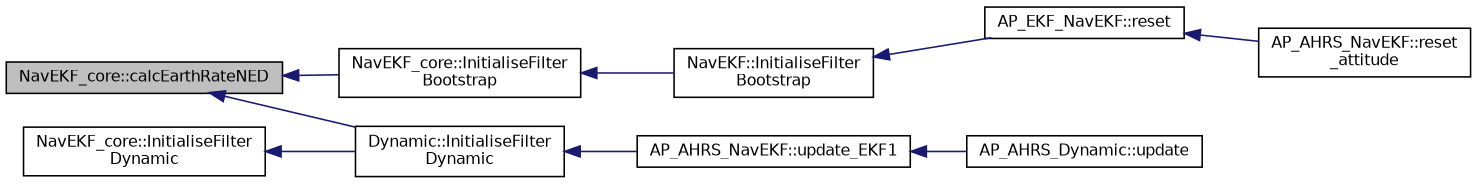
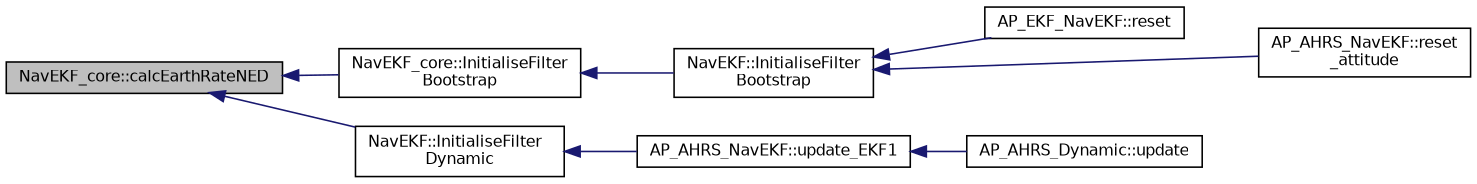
edge "AP_AHRS_NavEKF::reset _attitude" -> "AP_EKF_NavEKF::reset": now "AP_AHRS_NavEKF::reset _attitude" -> "NavEKF::InitialiseFilter Bootstrap"
node "NavEKF_core::InitialiseFilter Dynamic": removed
node "Dynamic::InitialiseFilter Dynamic": label "Dynamic::InitialiseFilter Dynamic" -> "NavEKF::InitialiseFilter Dynamic"
